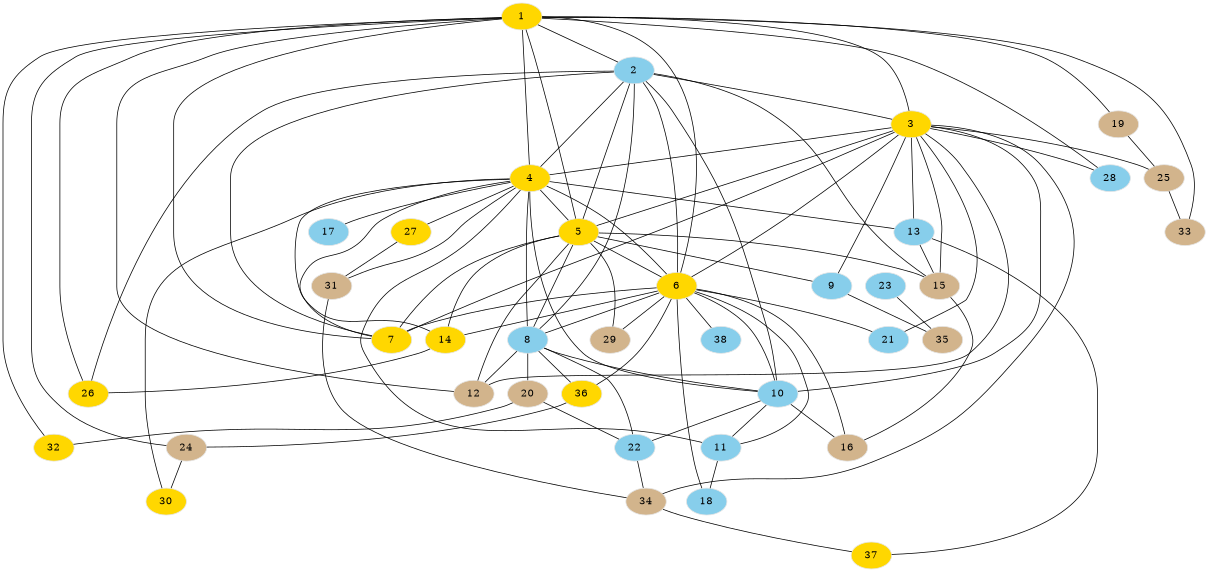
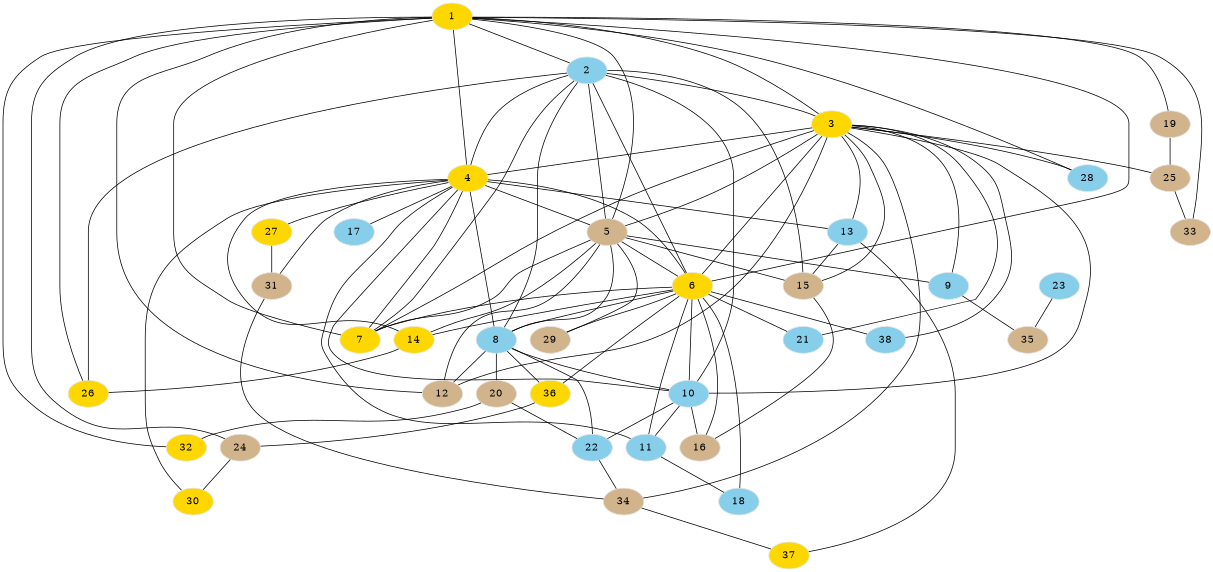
edge "3" -- "38": added
node "5": fillcolor gold -> tan
